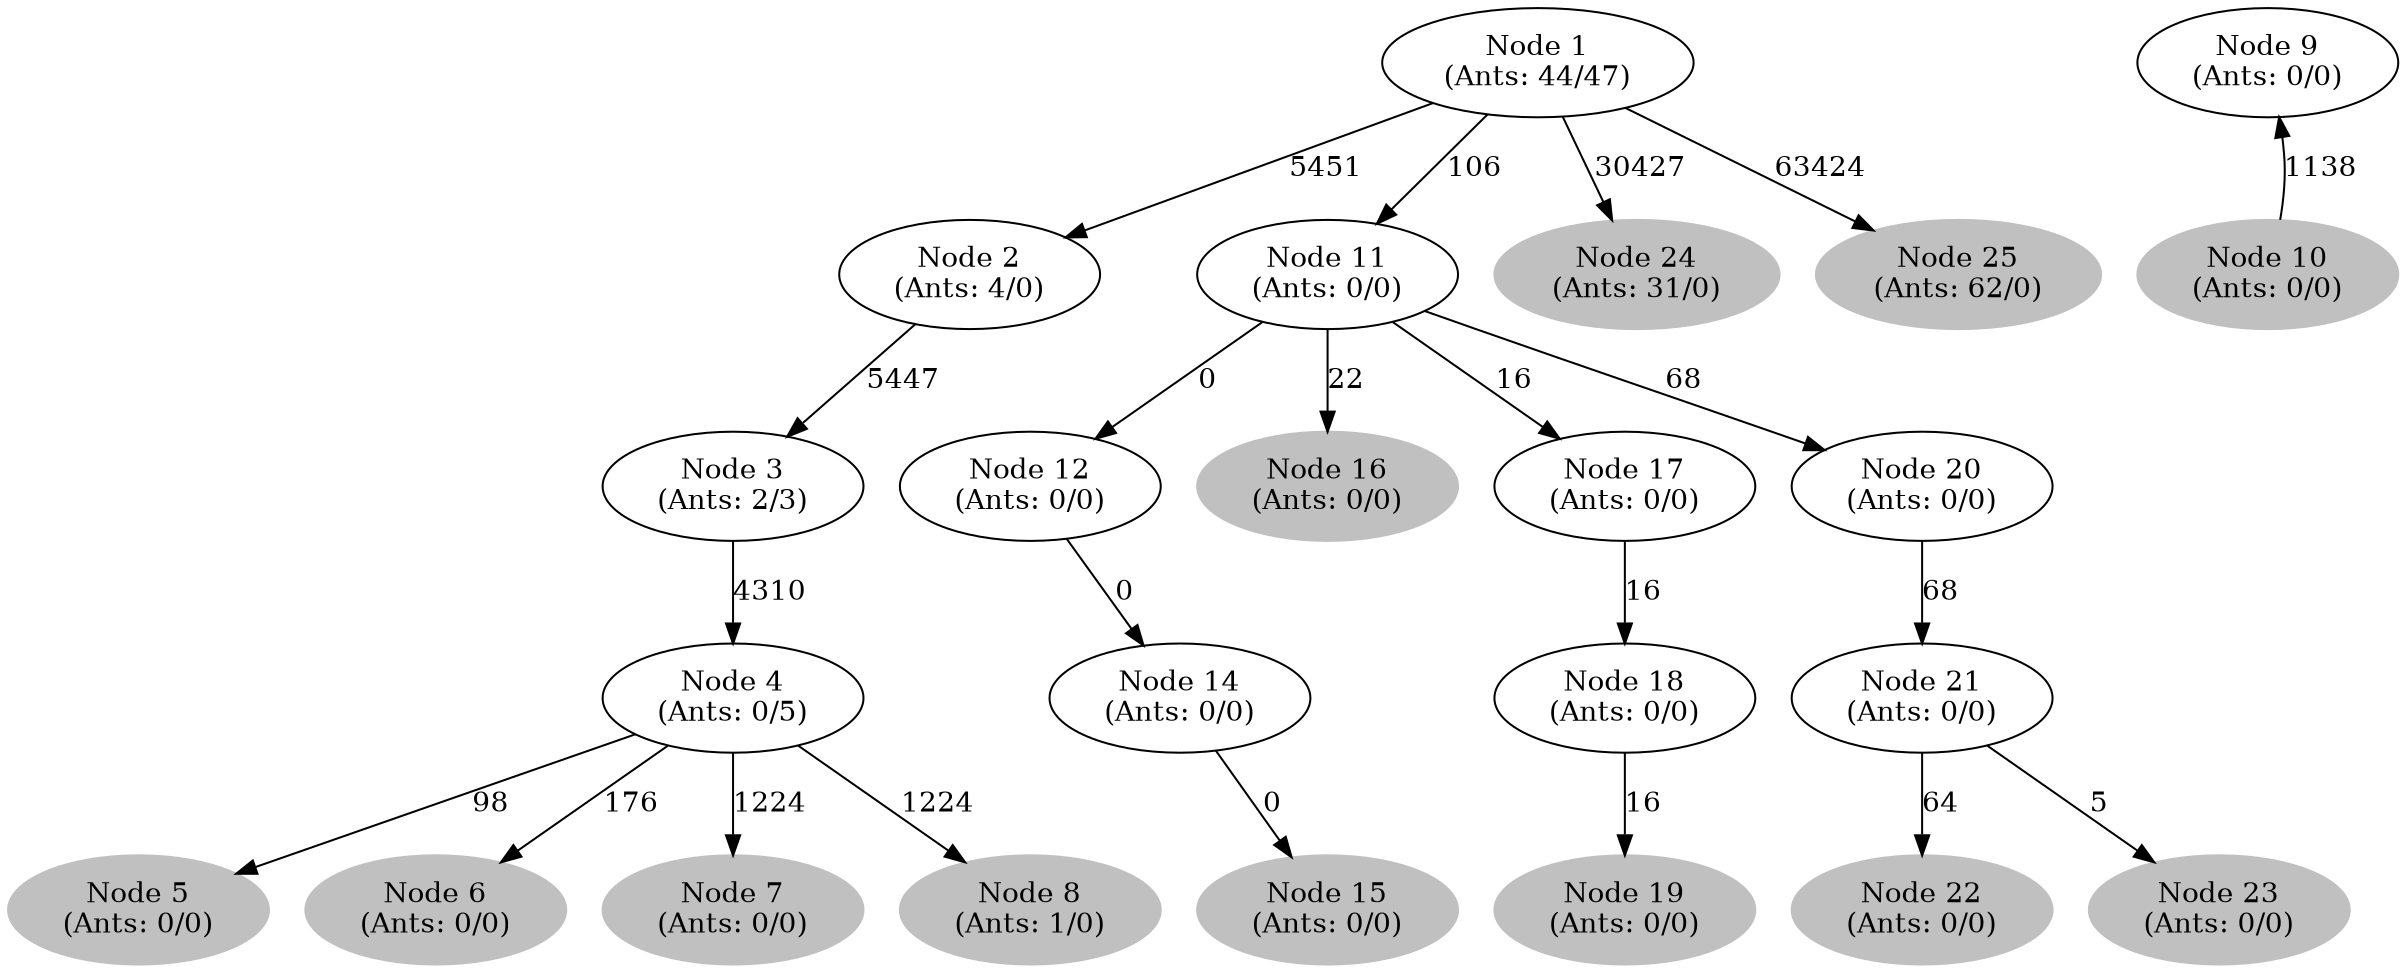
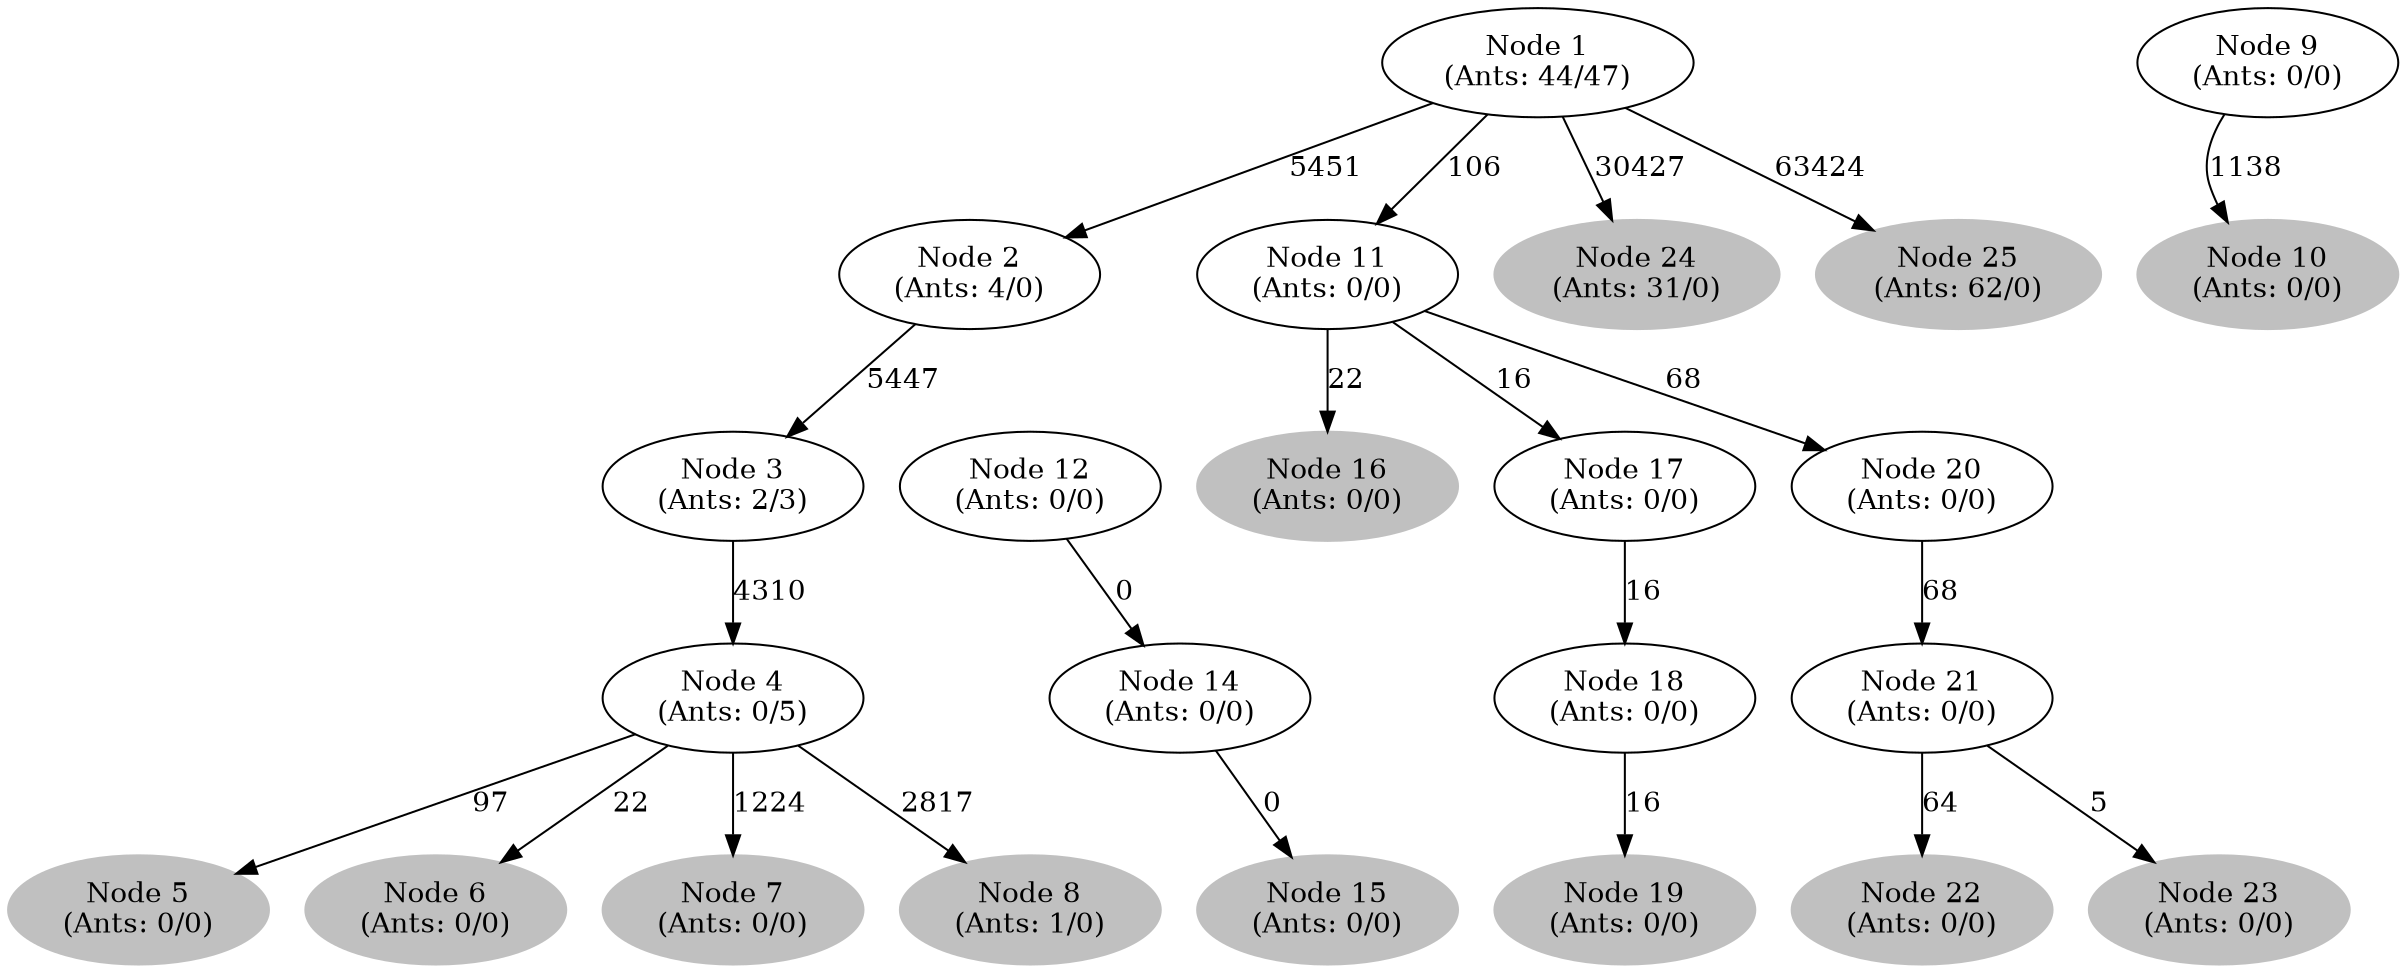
edge "Node 10 (Ants: 0/0)" -> "Node 9 (Ants: 0/0)": reversed
edge "Node 11 (Ants: 0/0)" -> "Node 12 (Ants: 0/0)": removed, label "0"
edge "Node 4 (Ants: 0/5)" -> "Node 5 (Ants: 0/0)": label "98" -> "97"
edge "Node 4 (Ants: 0/5)" -> "Node 6 (Ants: 0/0)": label "176" -> "22"
edge "Node 4 (Ants: 0/5)" -> "Node 8 (Ants: 1/0)": label "1224" -> "2817"
